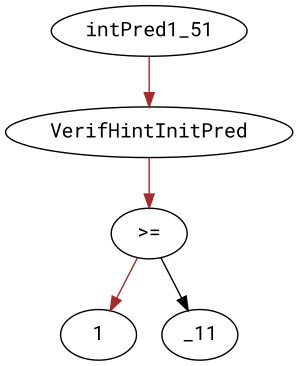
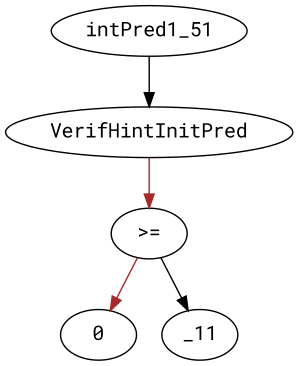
edge "intPred1_51" -> "VerifHintInitPred": color brown -> black
node "1": label "1" -> "0"
